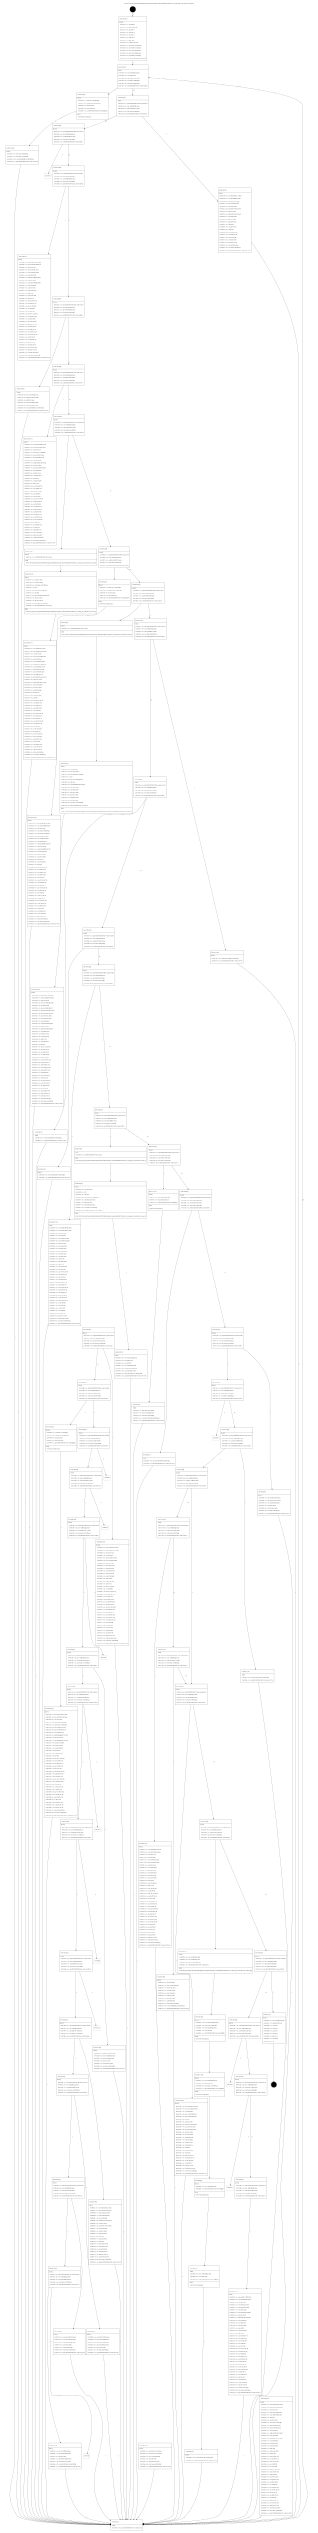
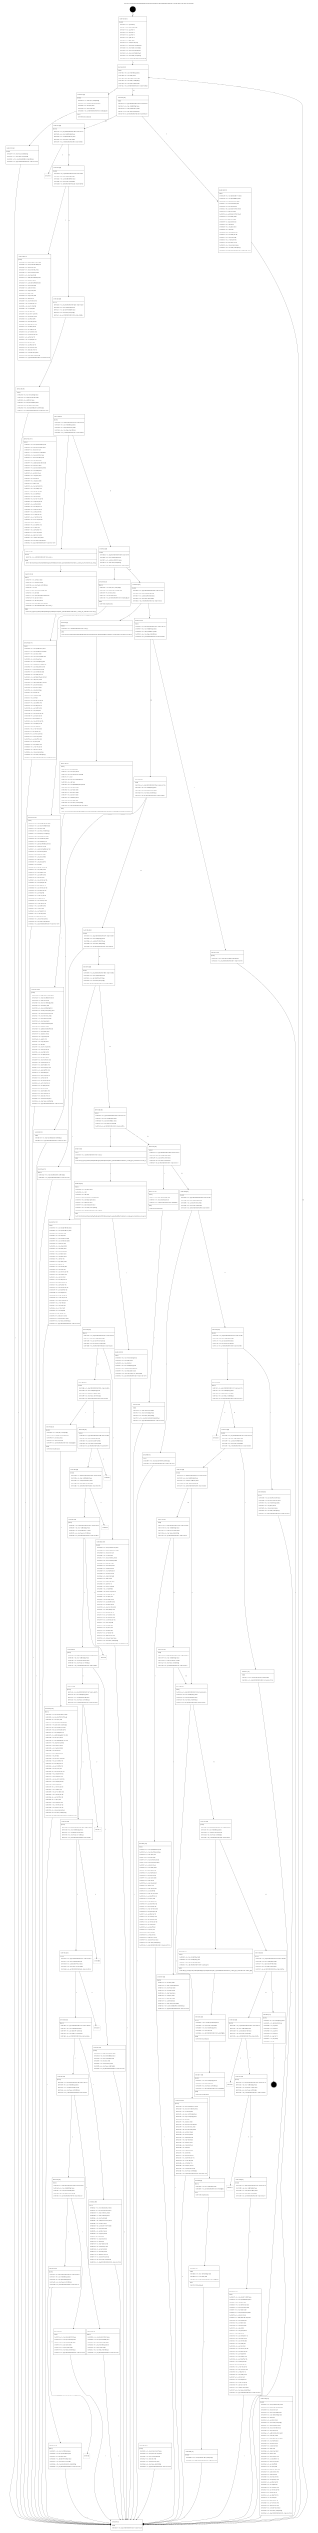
node "0x401ad2 [28]": removed
